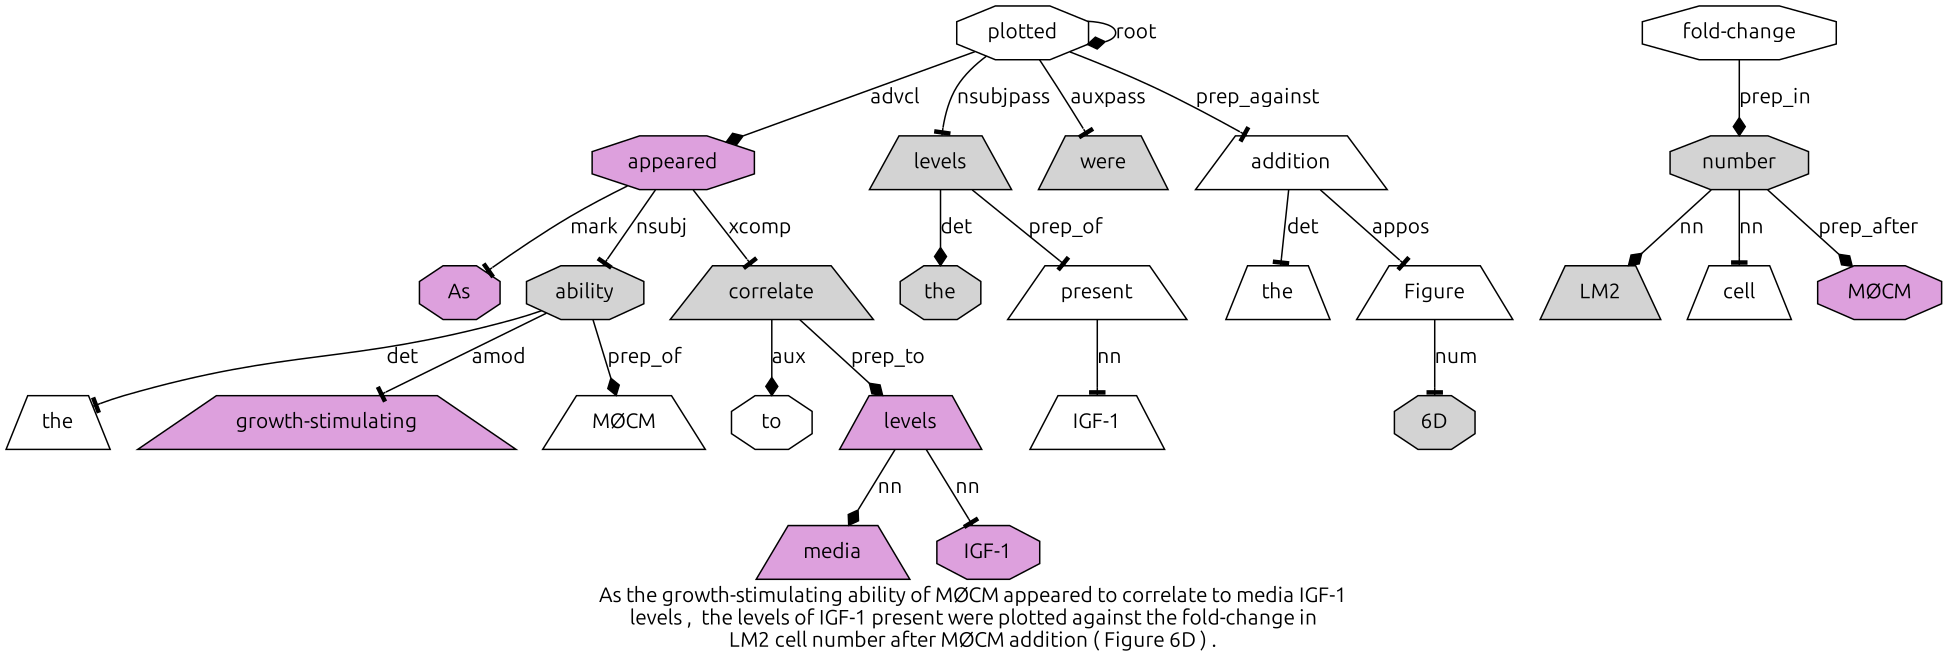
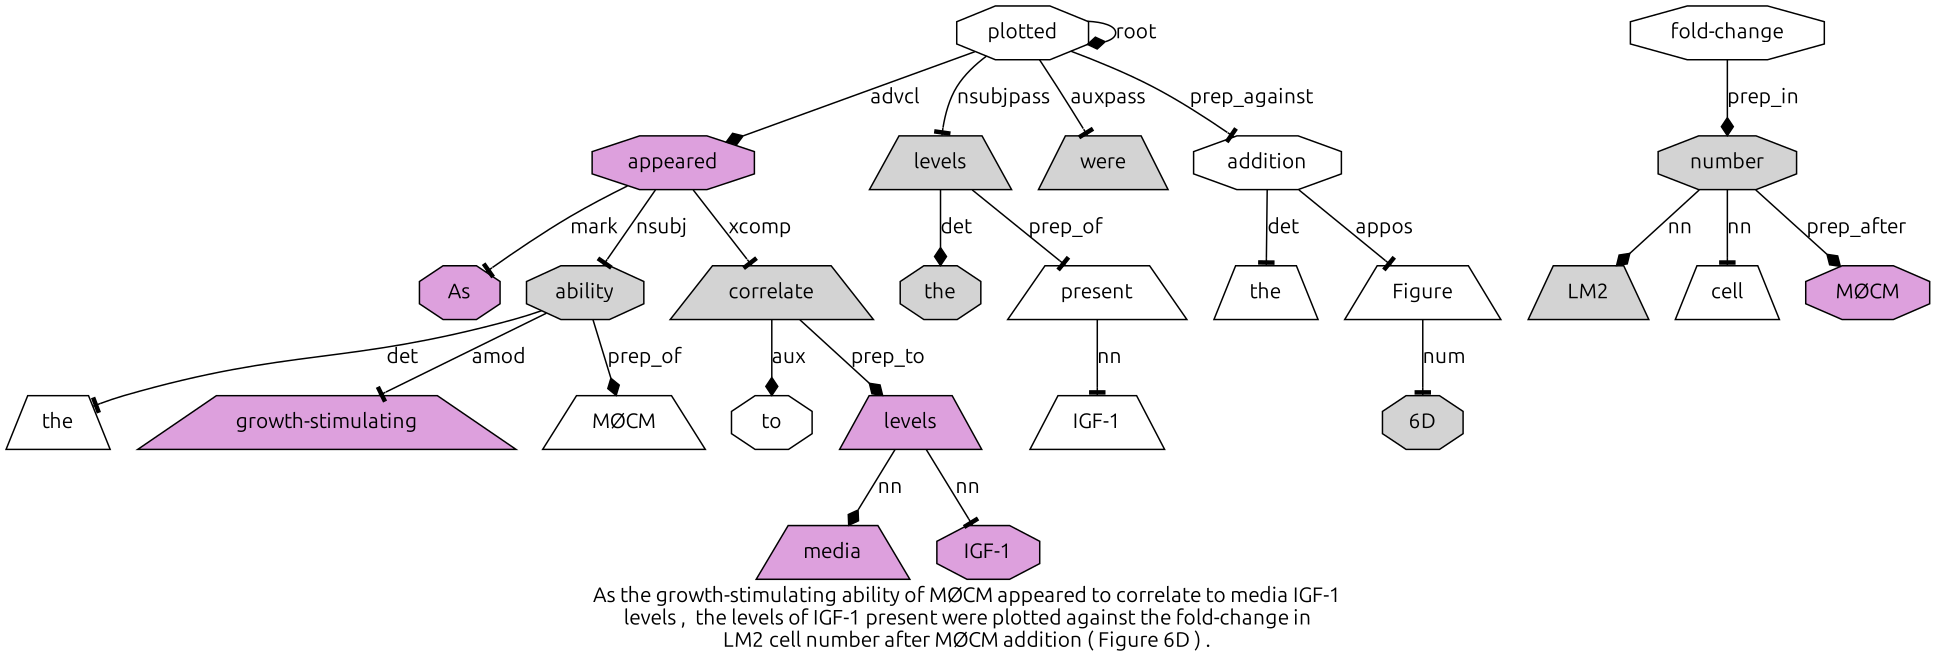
node "addition": shape trapezium -> octagon
